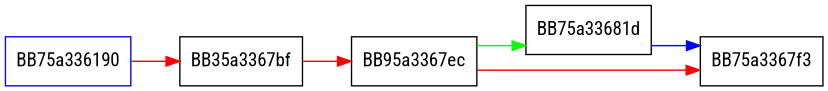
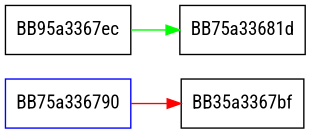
node "BB75a336190": label "BB75a336190" -> "BB75a336790"
edge "BB35a3367bf" -> "BB95a3367ec": removed
node "BB75a3367f3": removed
